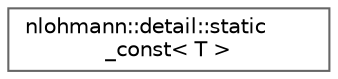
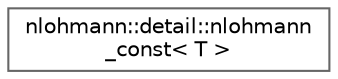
node "nlohmann::detail::static _const< T >": label "nlohmann::detail::static _const< T >" -> "nlohmann::detail::nlohmann _const< T >"
